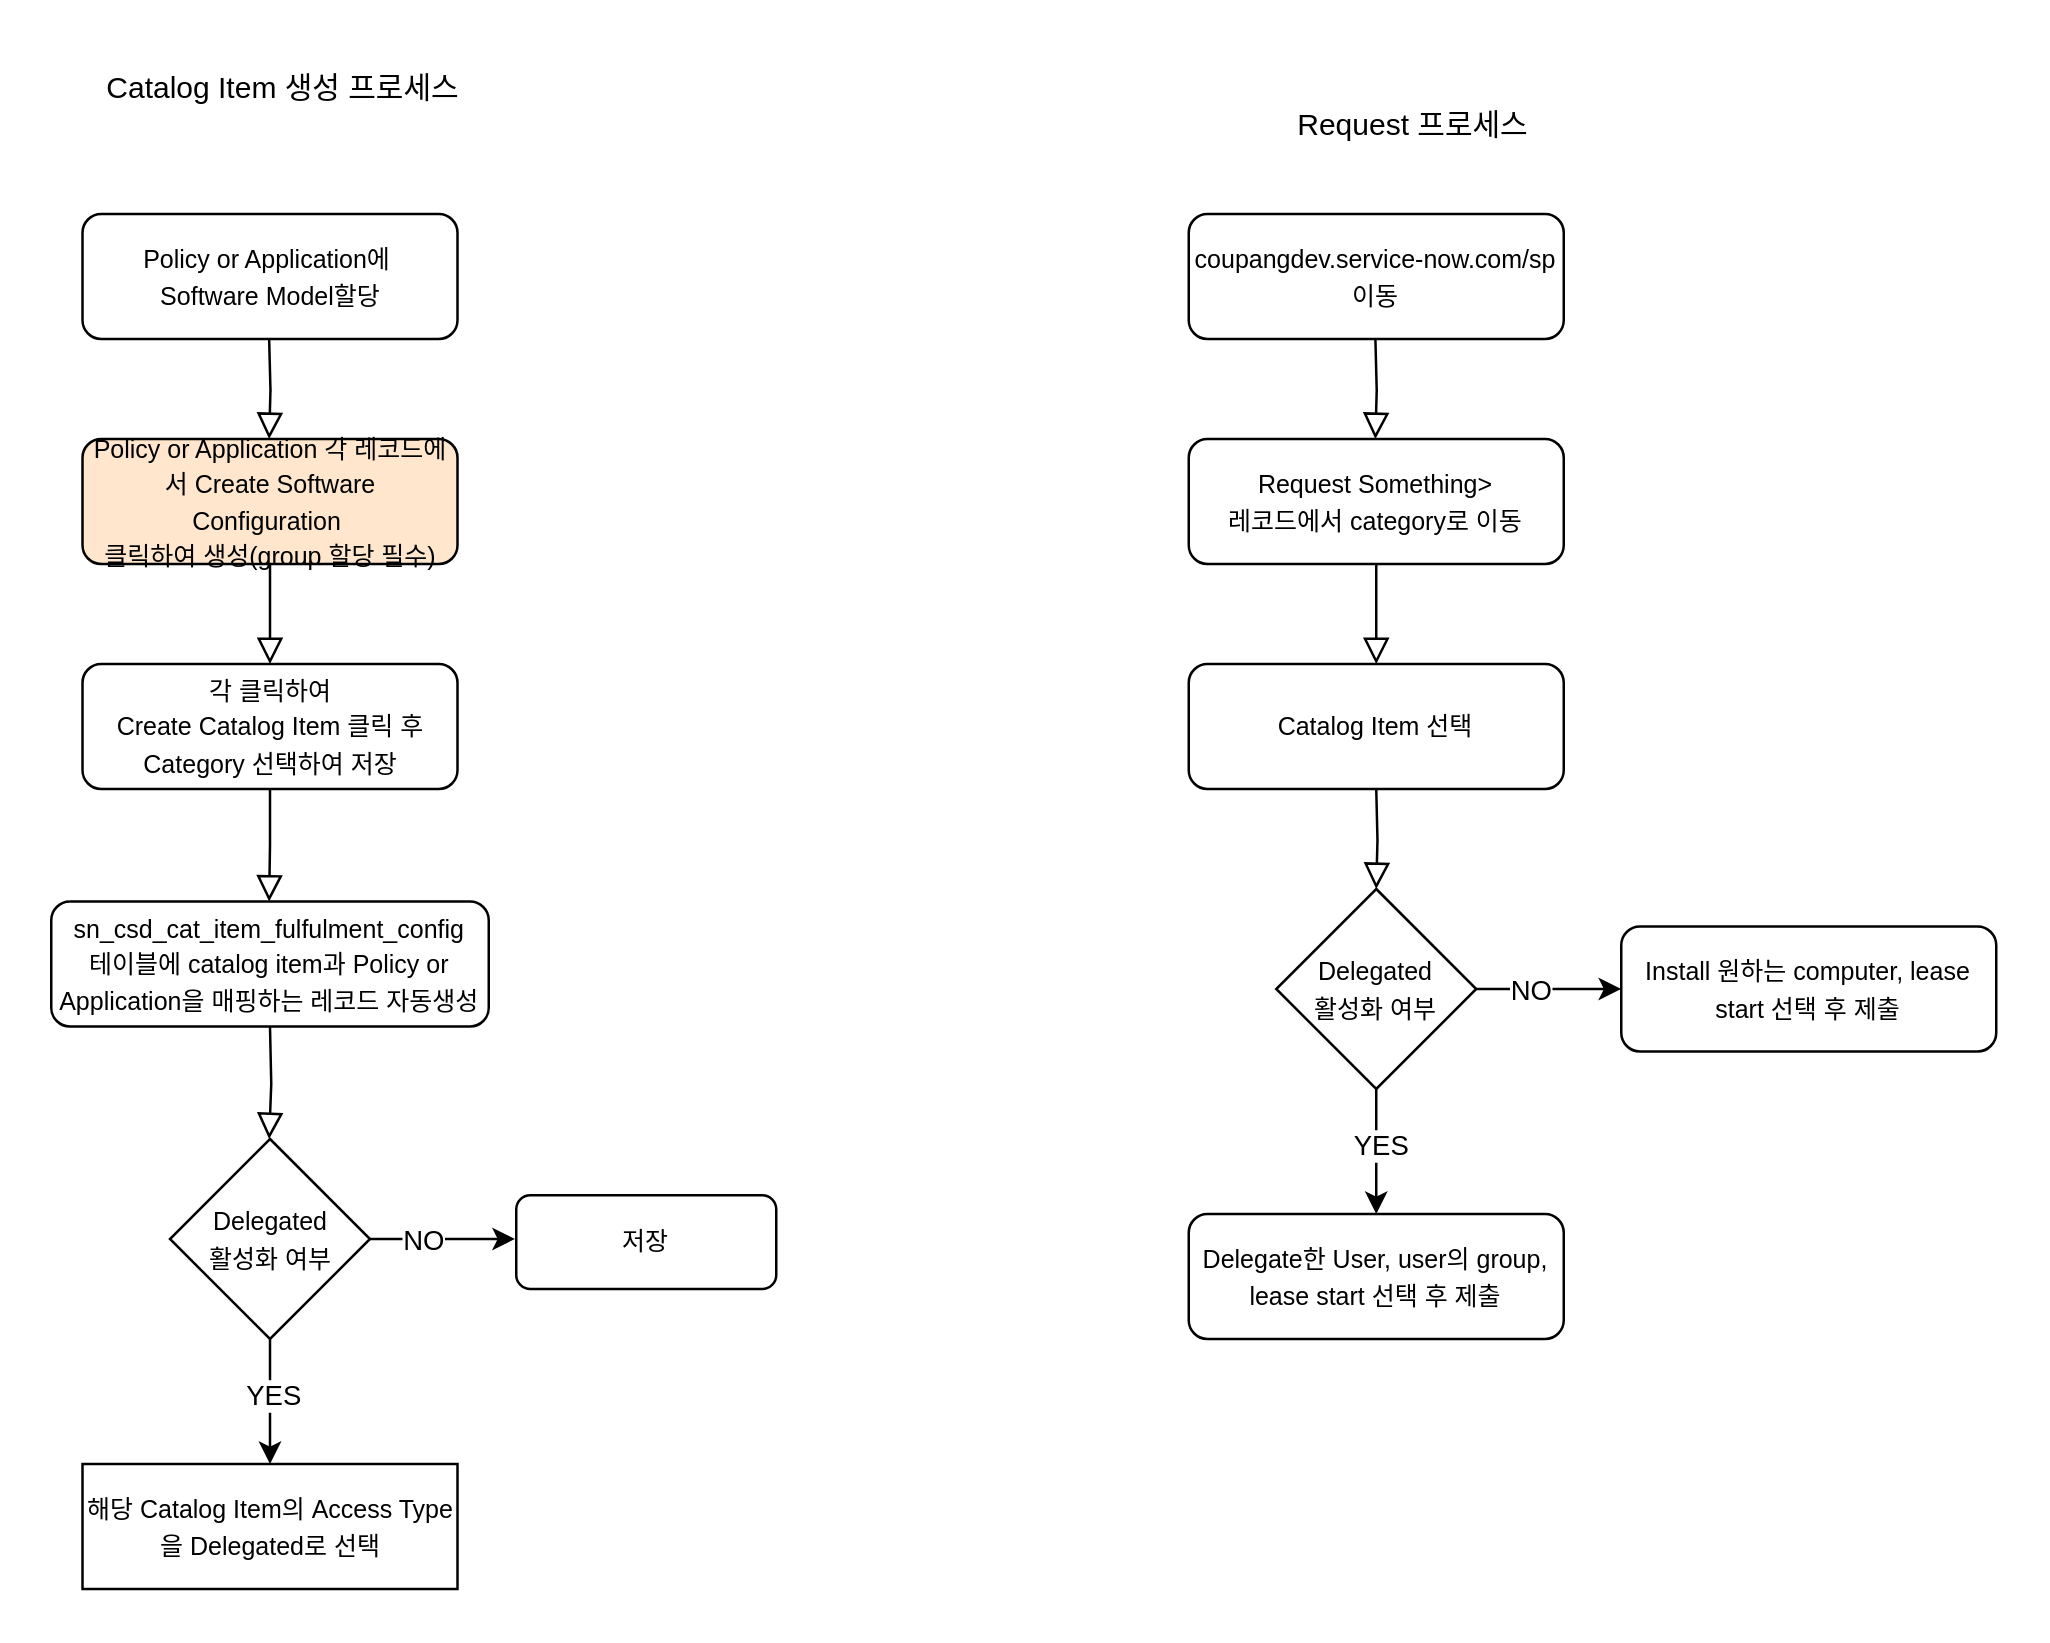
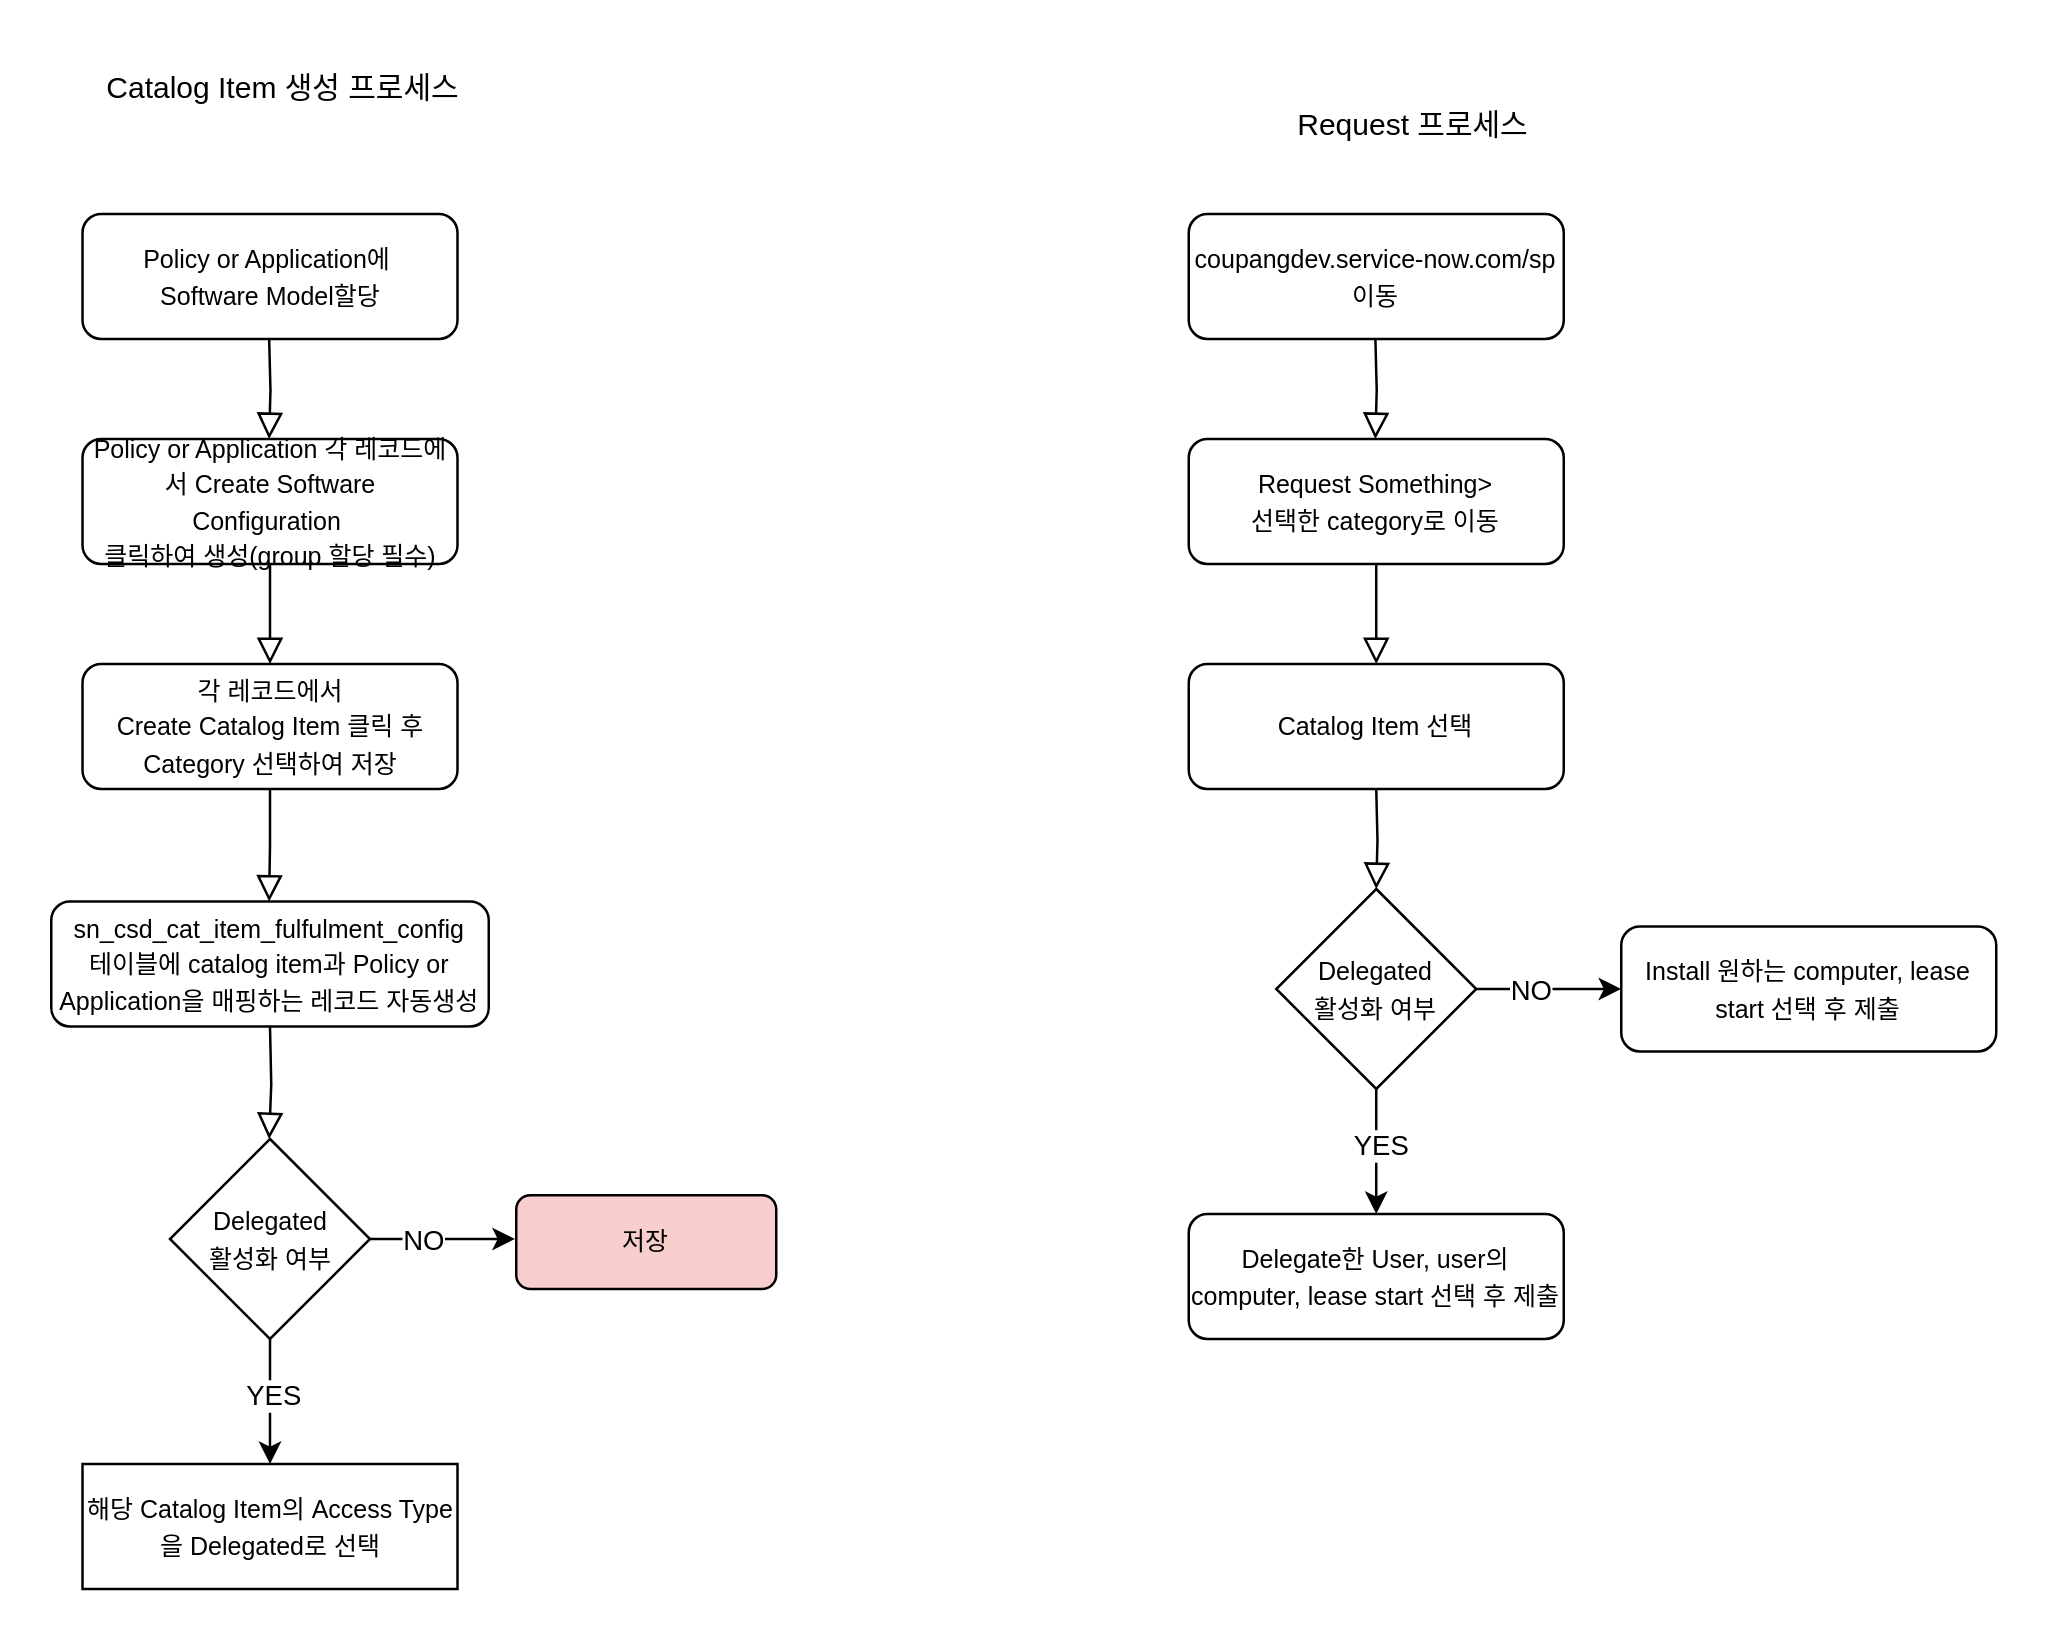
node "Policy or Application 각 레코드에서 Create Software Configuration 클릭하여 생성(group 할당 필수)": fillcolor #ffe6cc -> #ffffff
node "Request Something> 레코드에서 category로 이동": label "Request Something> 레코드에서 category로 이동" -> "Request Something> 선택한 category로 이동"
node "각 클릭하여 Create Catalog Item 클릭 후 Category 선택하여 저장": label "각 클릭하여 Create Catalog Item 클릭 후 Category 선택하여 저장" -> "각 레코드에서 Create Catalog Item 클릭 후 Category 선택하여 저장"
node "저장": fillcolor #ffffff -> #f8cecc
node "Delegate한 User, user의 group, lease start 선택 후 제출": label "Delegate한 User, user의 group, lease start 선택 후 제출" -> "Delegate한 User, user의 computer, lease start 선택 후 제출"
